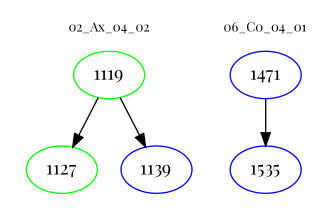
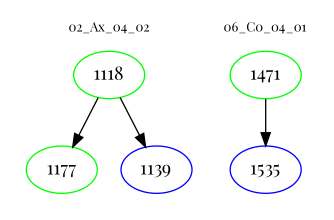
node "1119": label "1119" -> "1118"
node "1471": color blue -> green
node "1127": label "1127" -> "1177"
